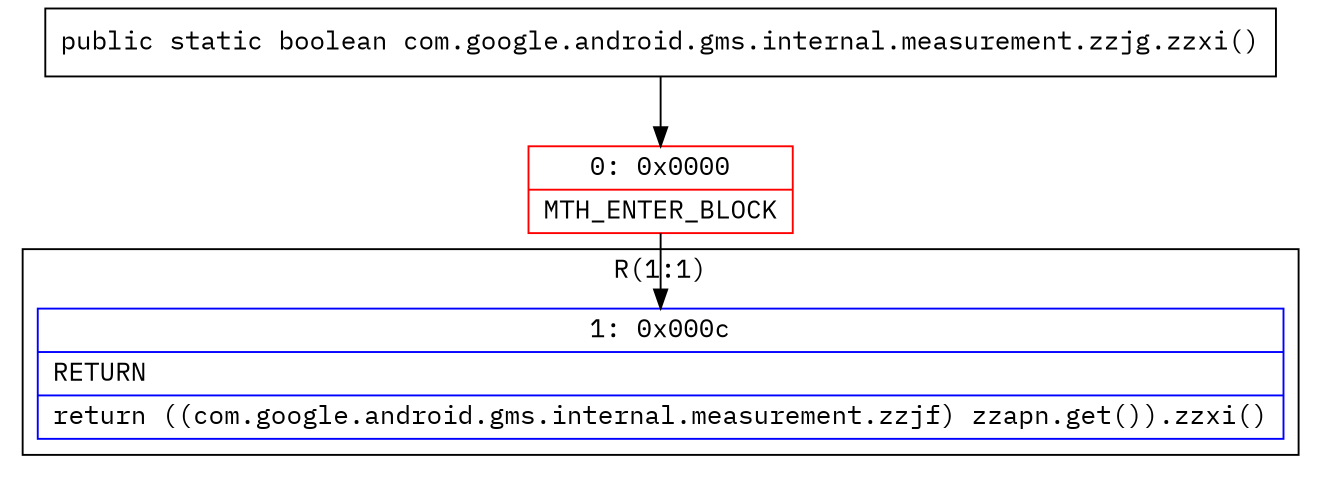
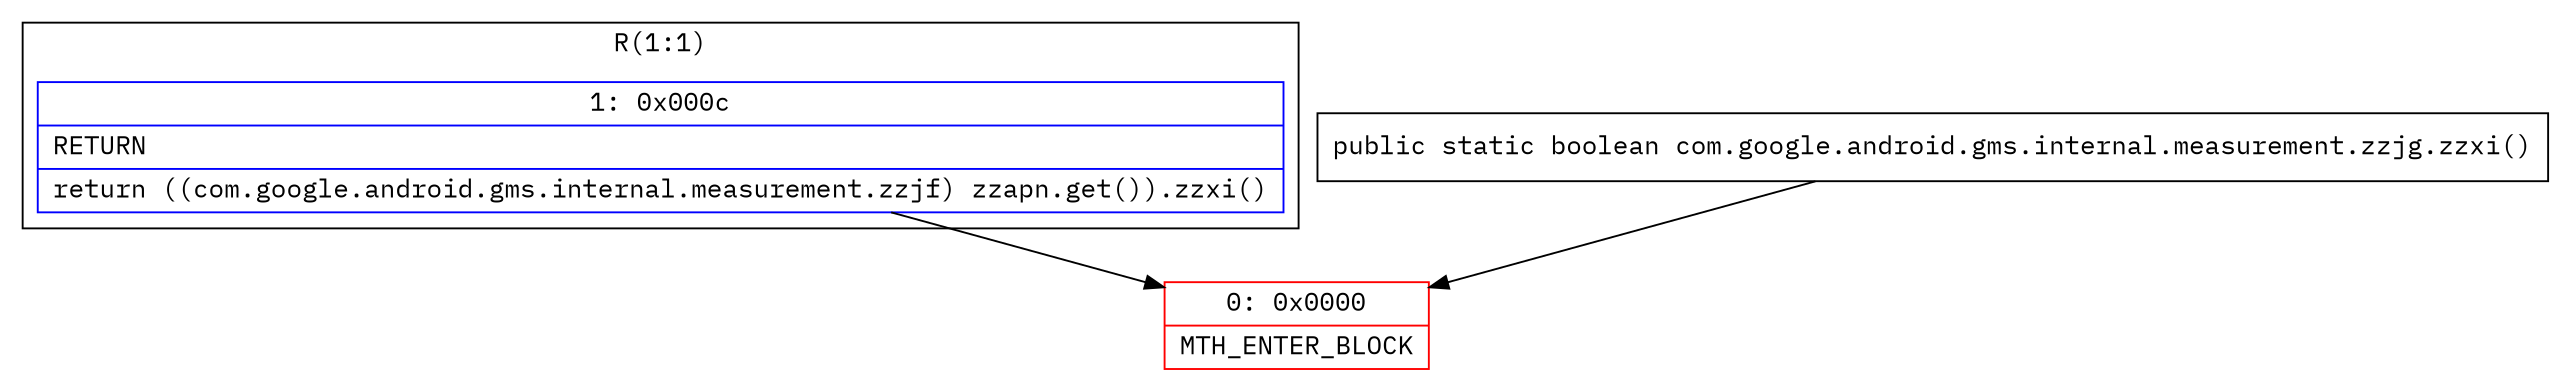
edge "0: 0x0000" -> "1: 0x000c": reversed
